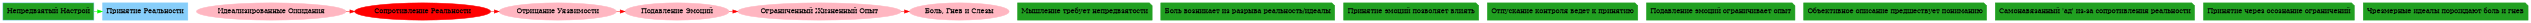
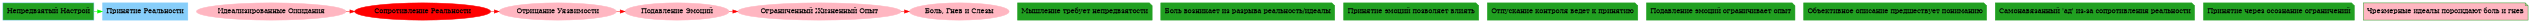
node "Чрезмерные идеалы порождают боль и гнев": fillcolor #21a021 -> lightpink
